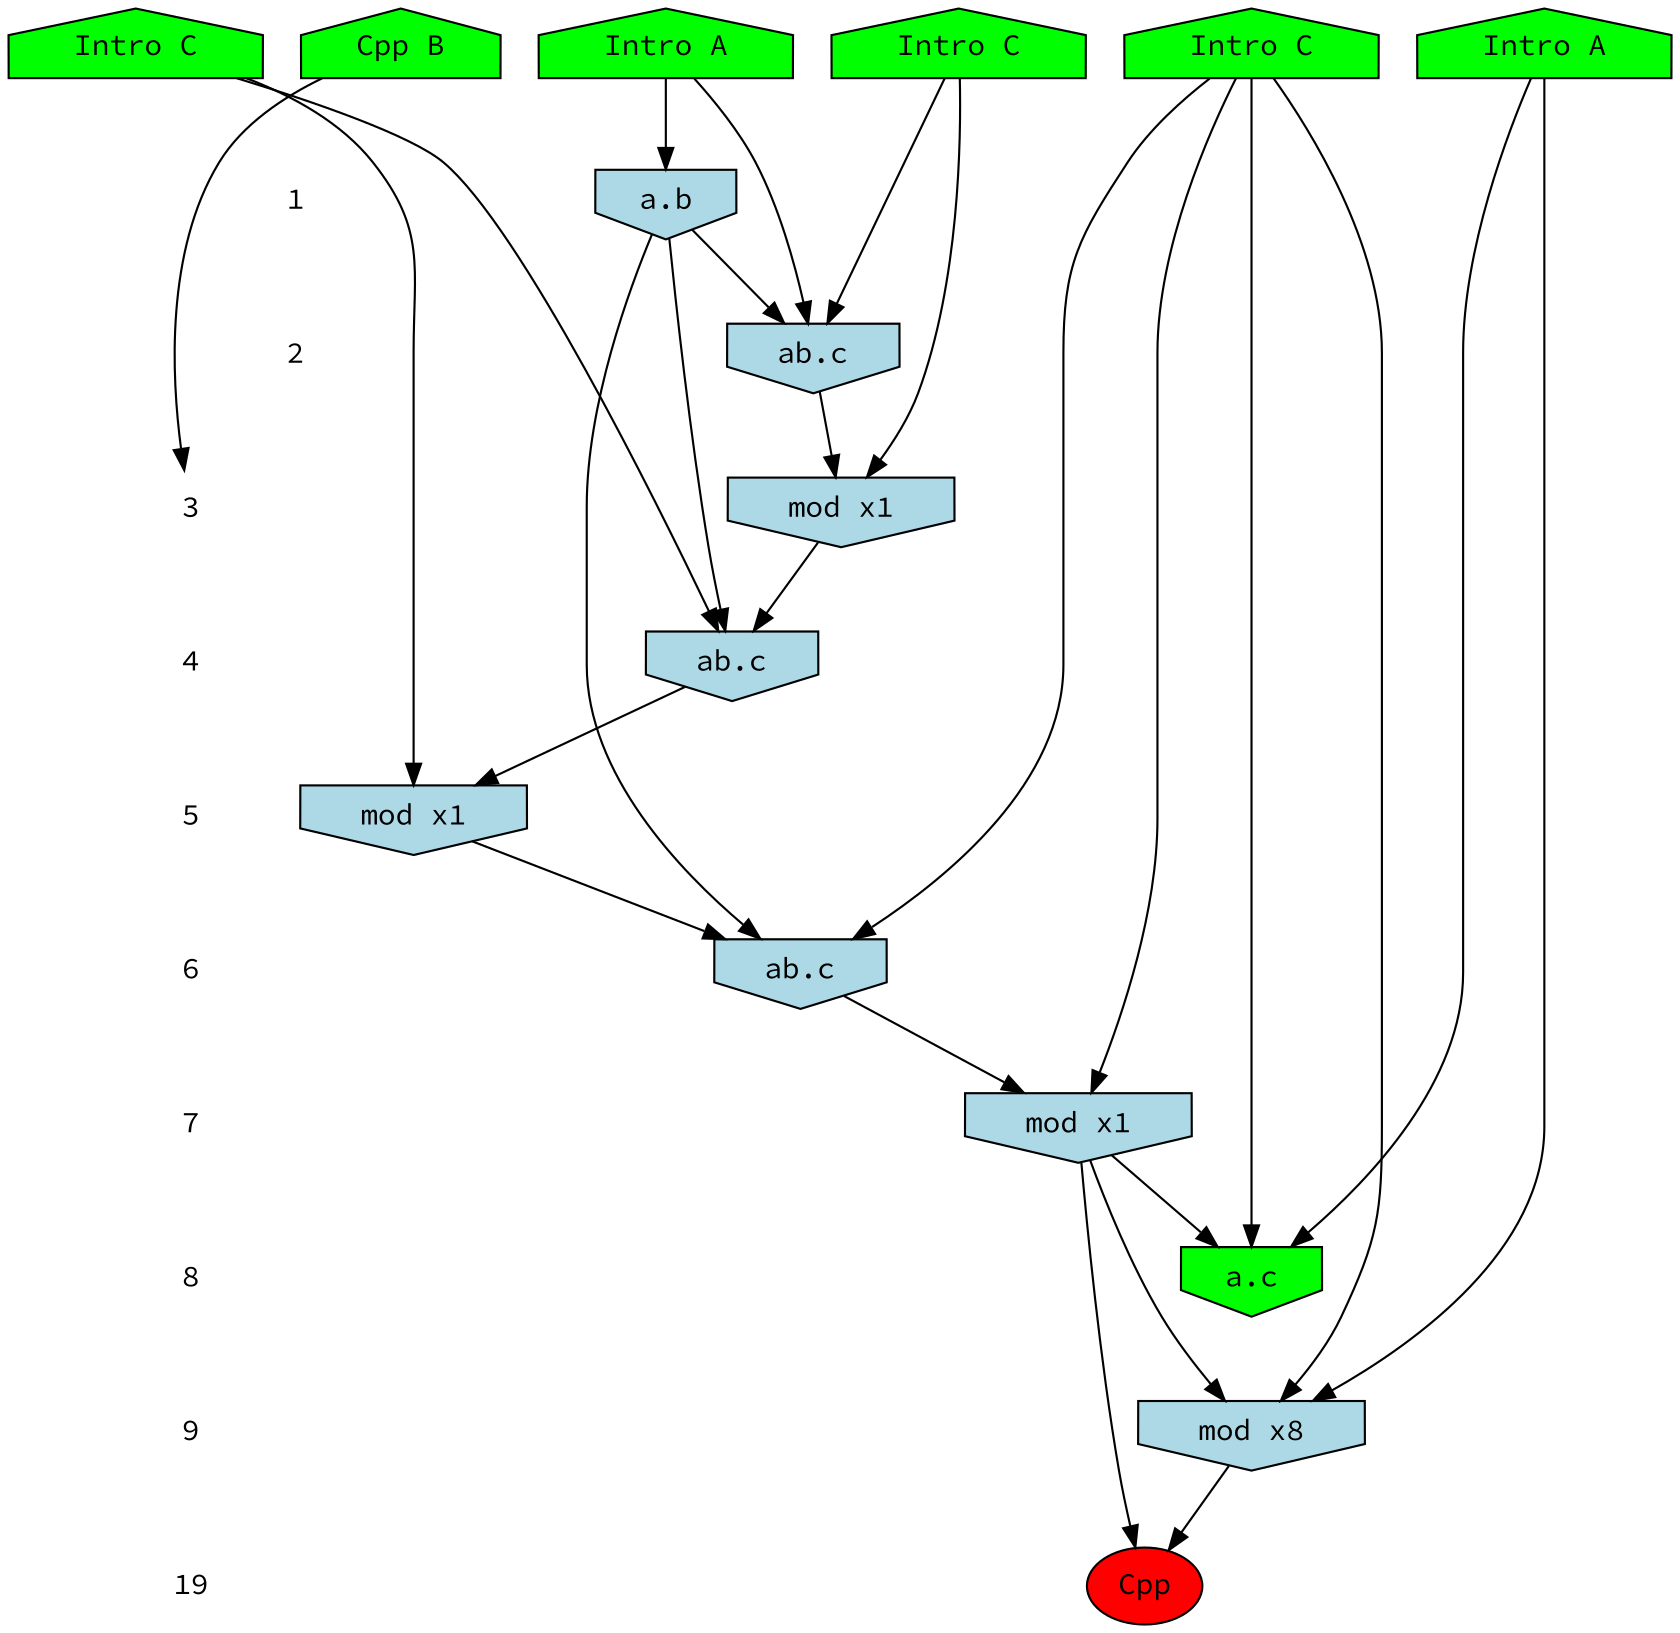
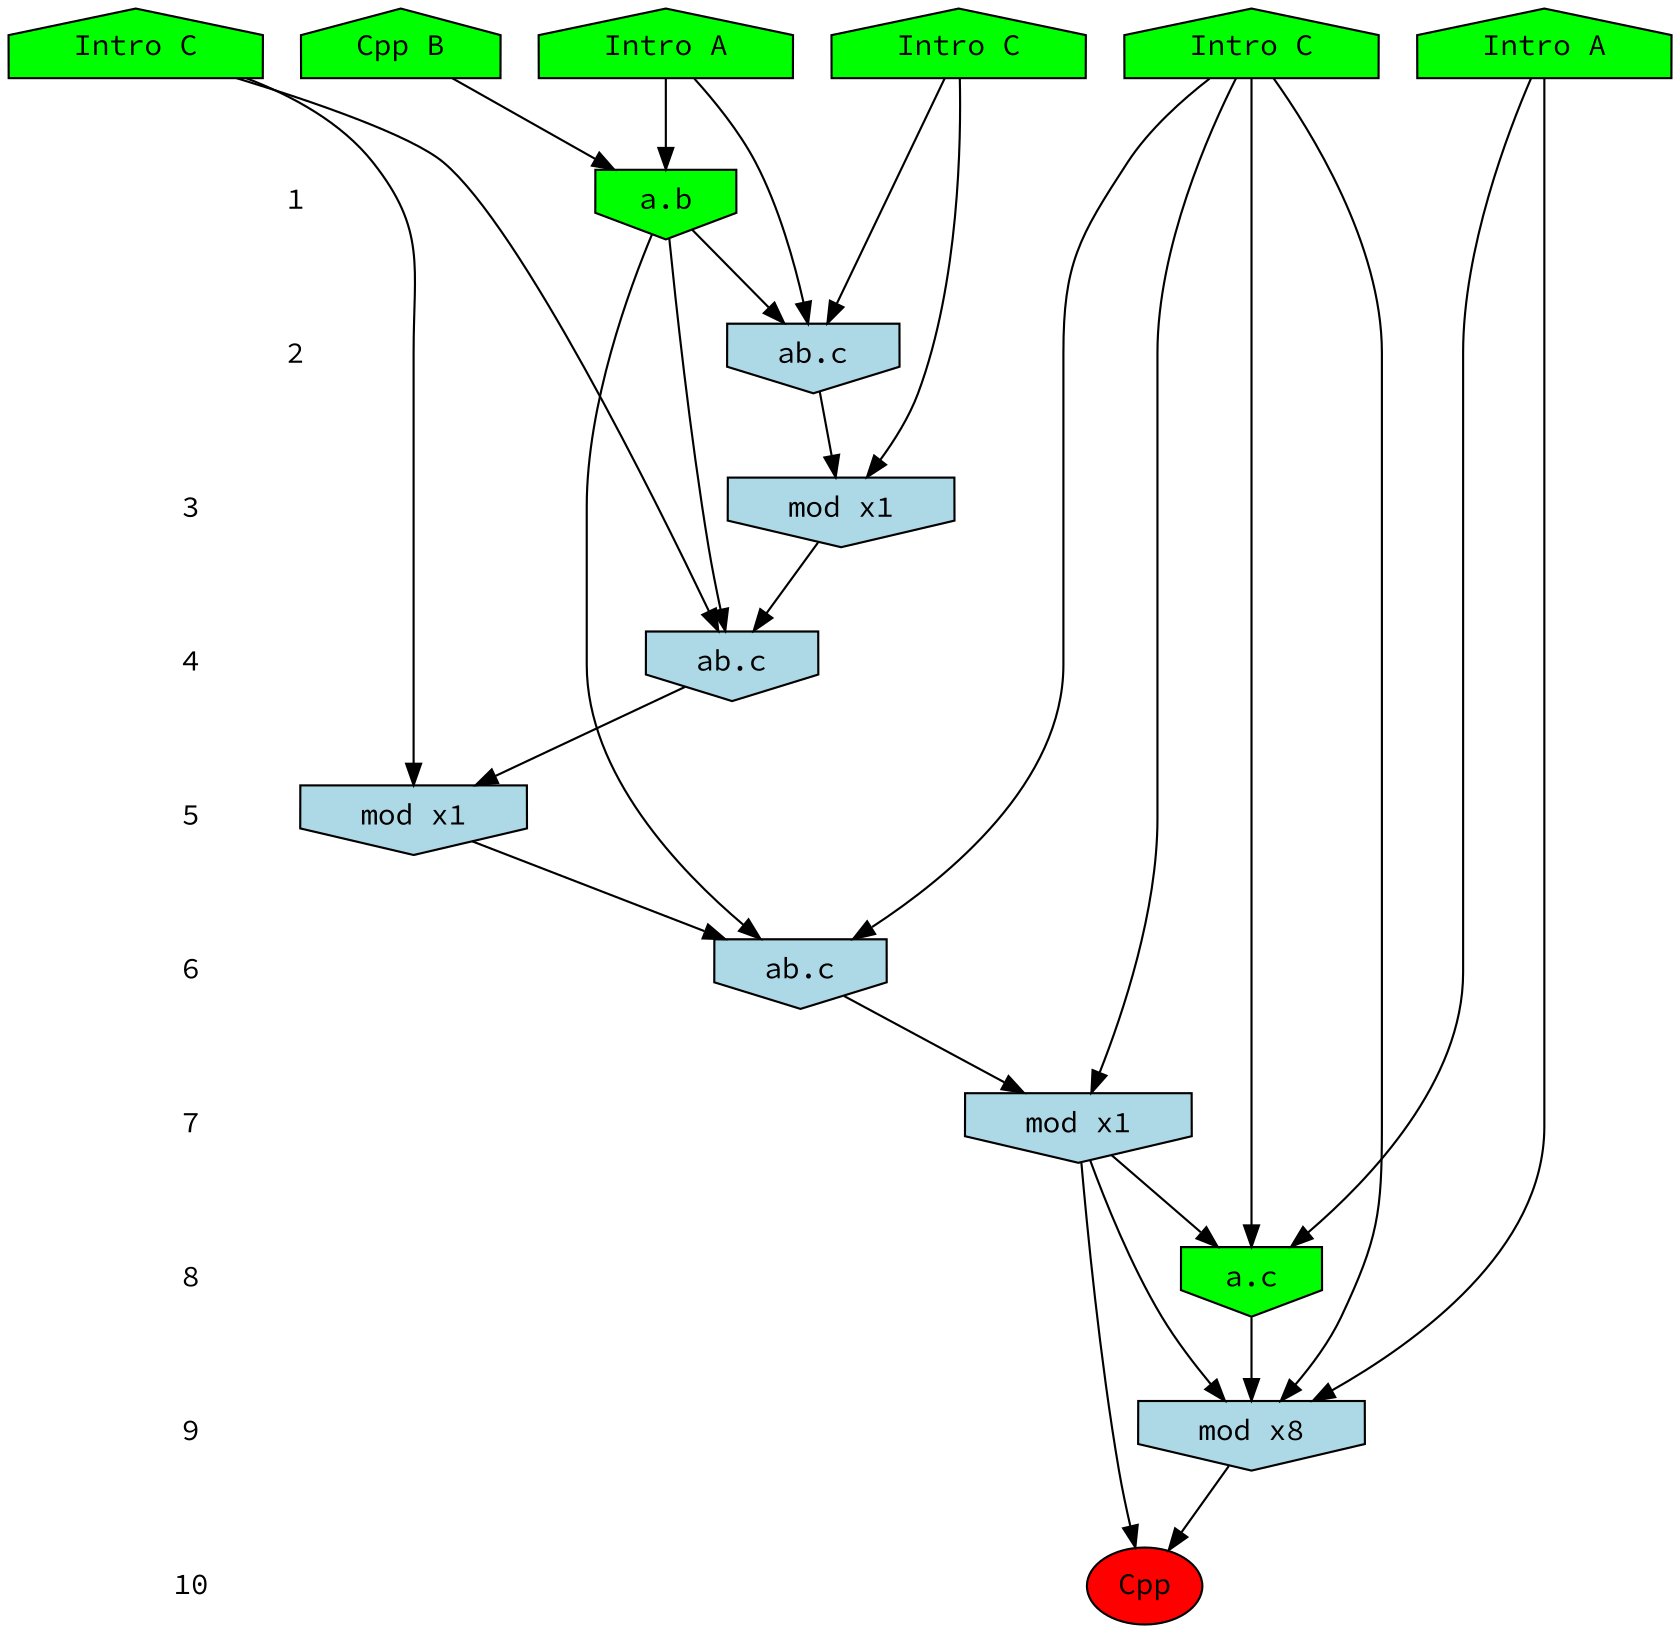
node "a.b": fillcolor lightblue -> green
edge "Cpp B" -> "3": now "Cpp B" -> "a.b"
edge "a.c" -> "mod x8": added
node "19": label "19" -> "10"
